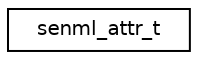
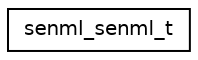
node "senml_attr_t": label "senml_attr_t" -> "senml_senml_t"
